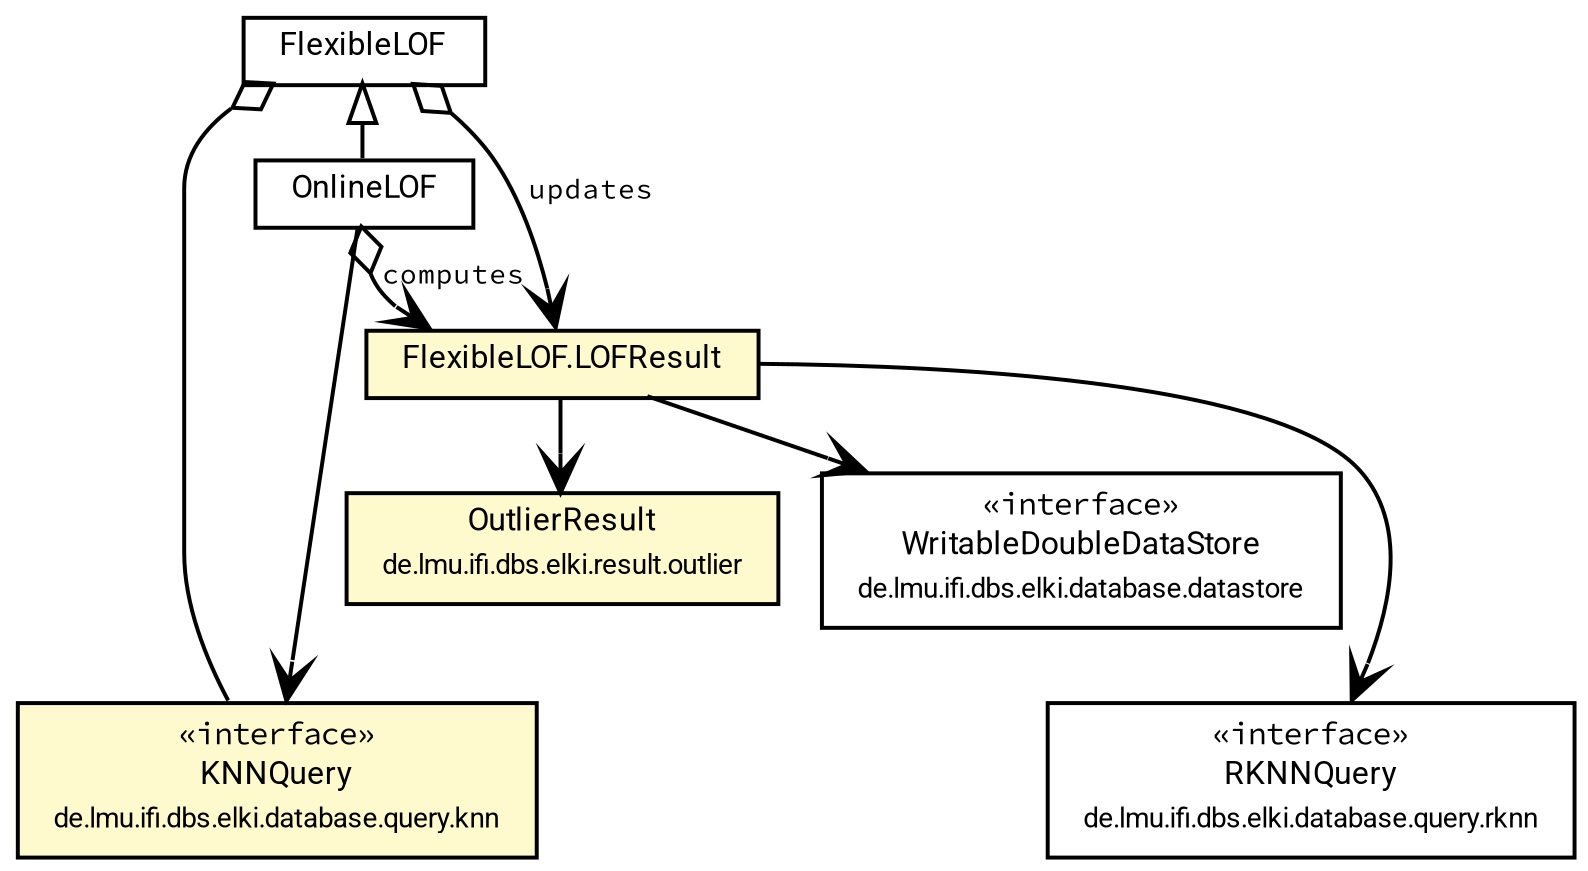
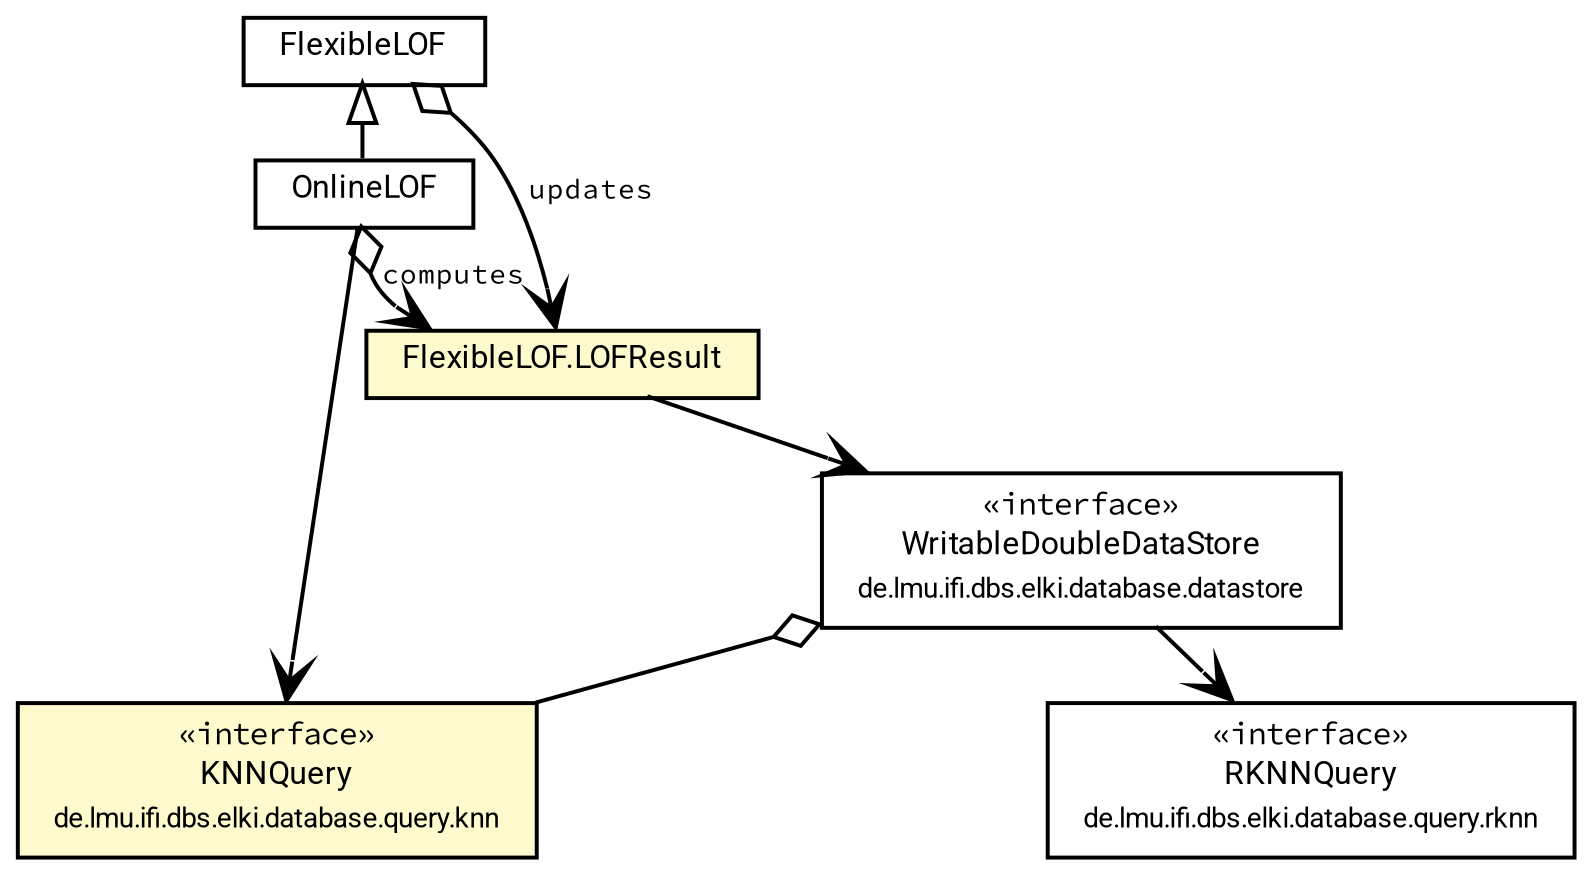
edge "FlexibleLOF.LOFResult" -> "RKNNQuery": now "WritableDoubleDataStore" -> "RKNNQuery"
edge "KNNQuery" -> "FlexibleLOF": now "KNNQuery" -> "WritableDoubleDataStore"
node "OutlierResult": removed
